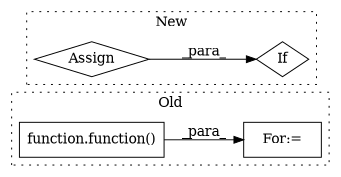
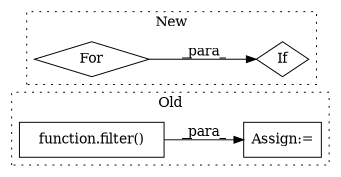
node "Assign": label "Assign" -> "For"
node "function.function()": label "function.function()" -> "function.filter()"
node "For:=": label "For:=" -> "Assign:="
